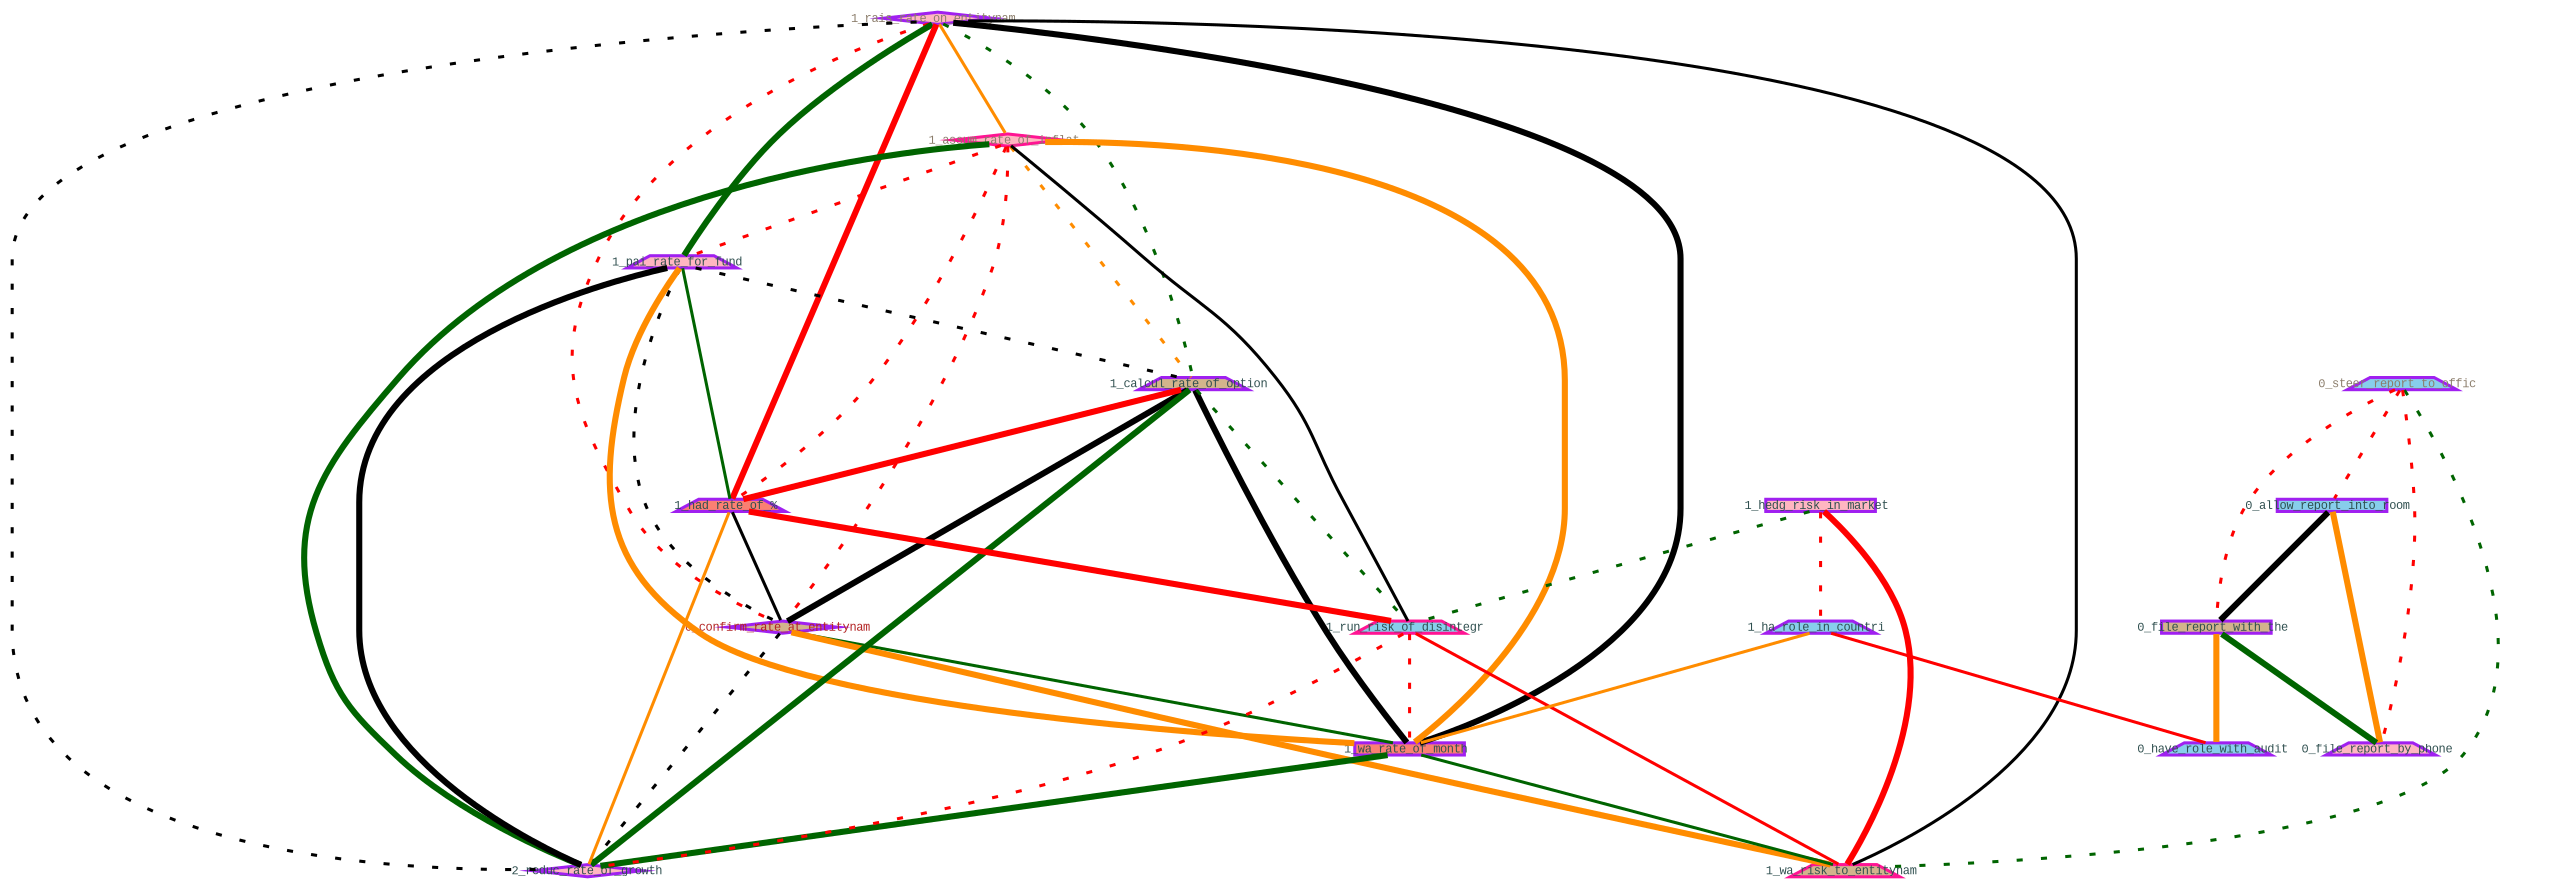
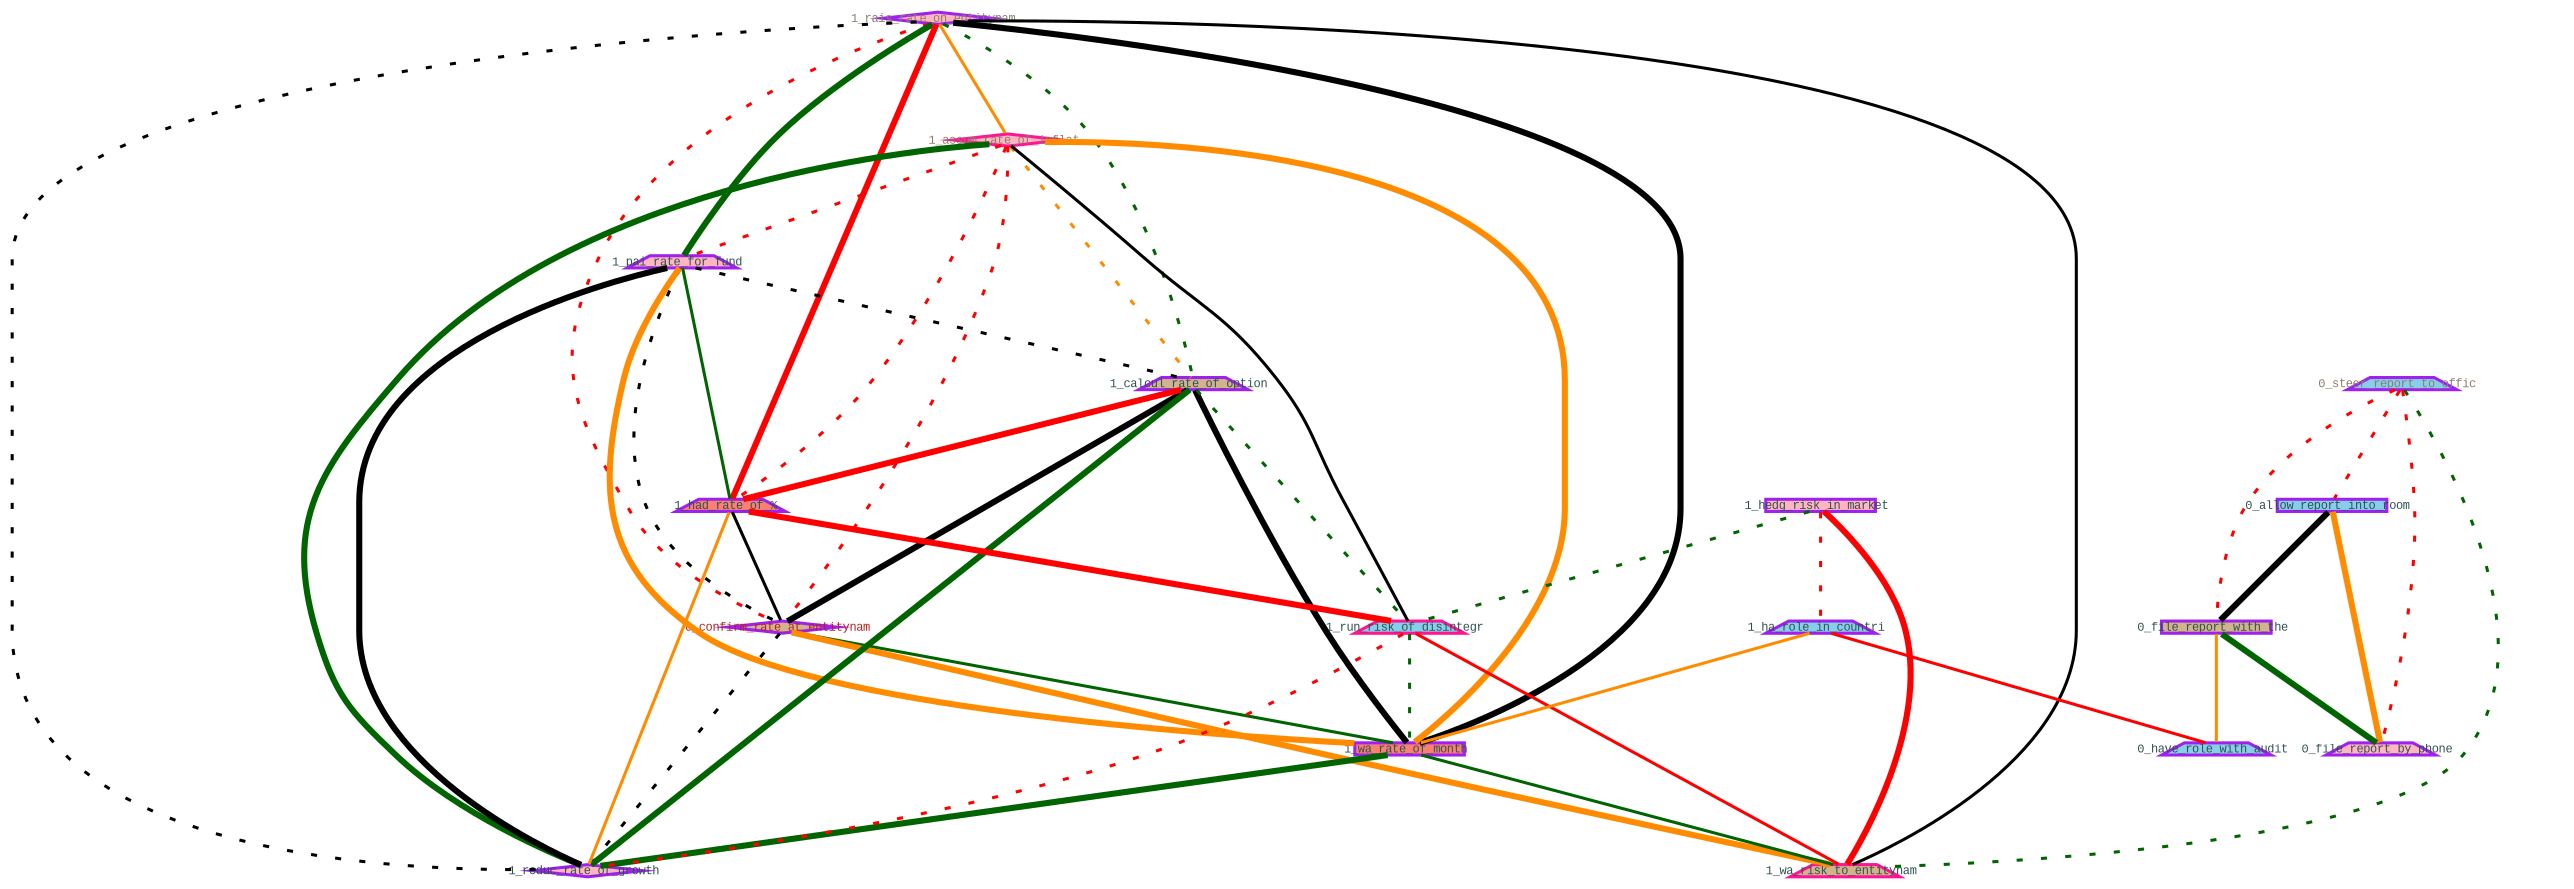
edge "1_run_risk_of_disintegr" -- "1_wa_rate_of_month": color red -> darkgreen
edge "0_file_report_with_the" -- "0_have_role_with_audit": style bold -> solid
node "2_reduc_rate_of_growth": label "2_reduc_rate_of_growth" -> "1_reduc_rate_of_growth"
